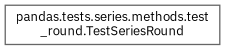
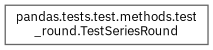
node "pandas.tests.series.methods.test _round.TestSeriesRound": label "pandas.tests.series.methods.test _round.TestSeriesRound" -> "pandas.tests.test.methods.test _round.TestSeriesRound"
